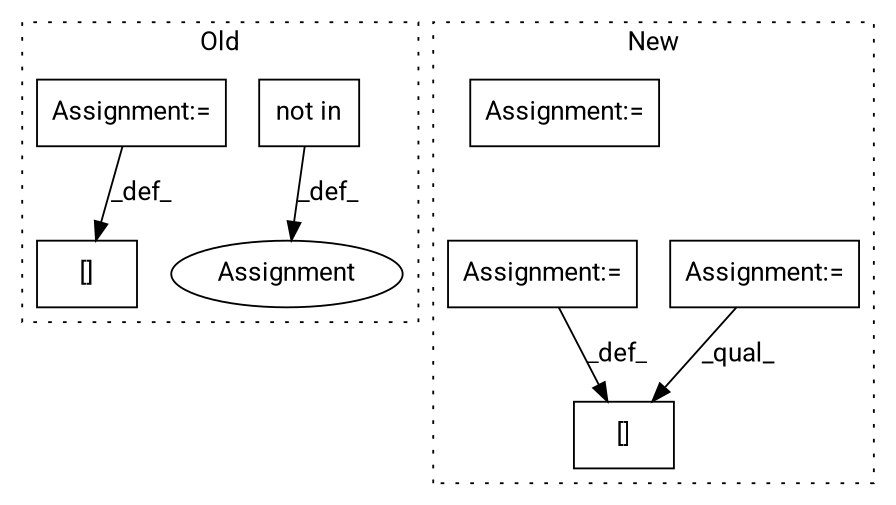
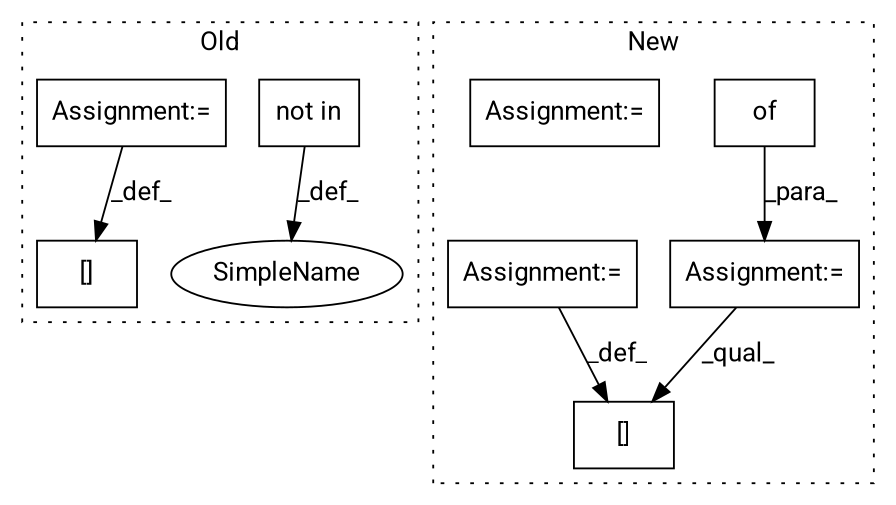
node "of": added
node "Assignment": label "Assignment" -> "SimpleName"
